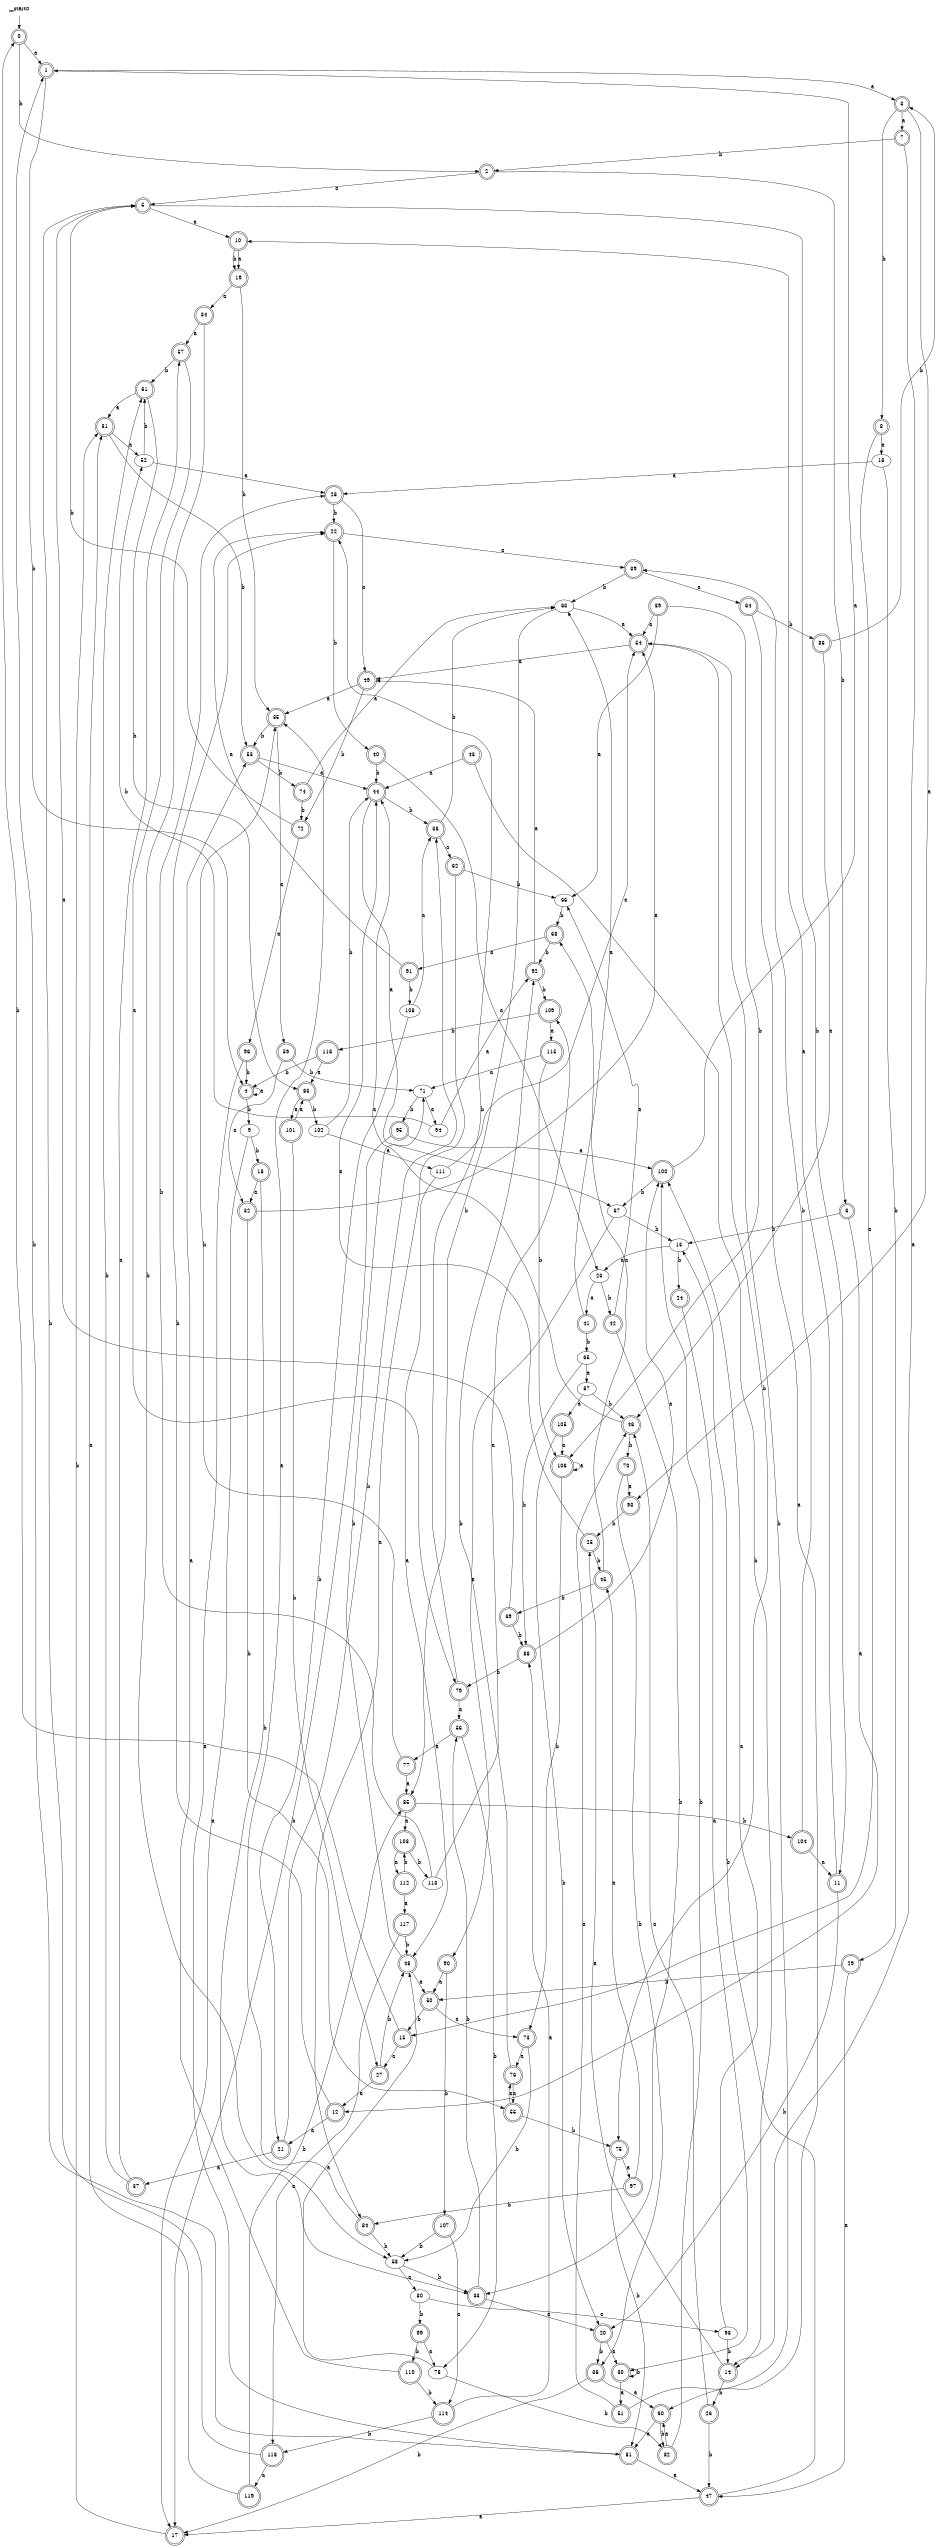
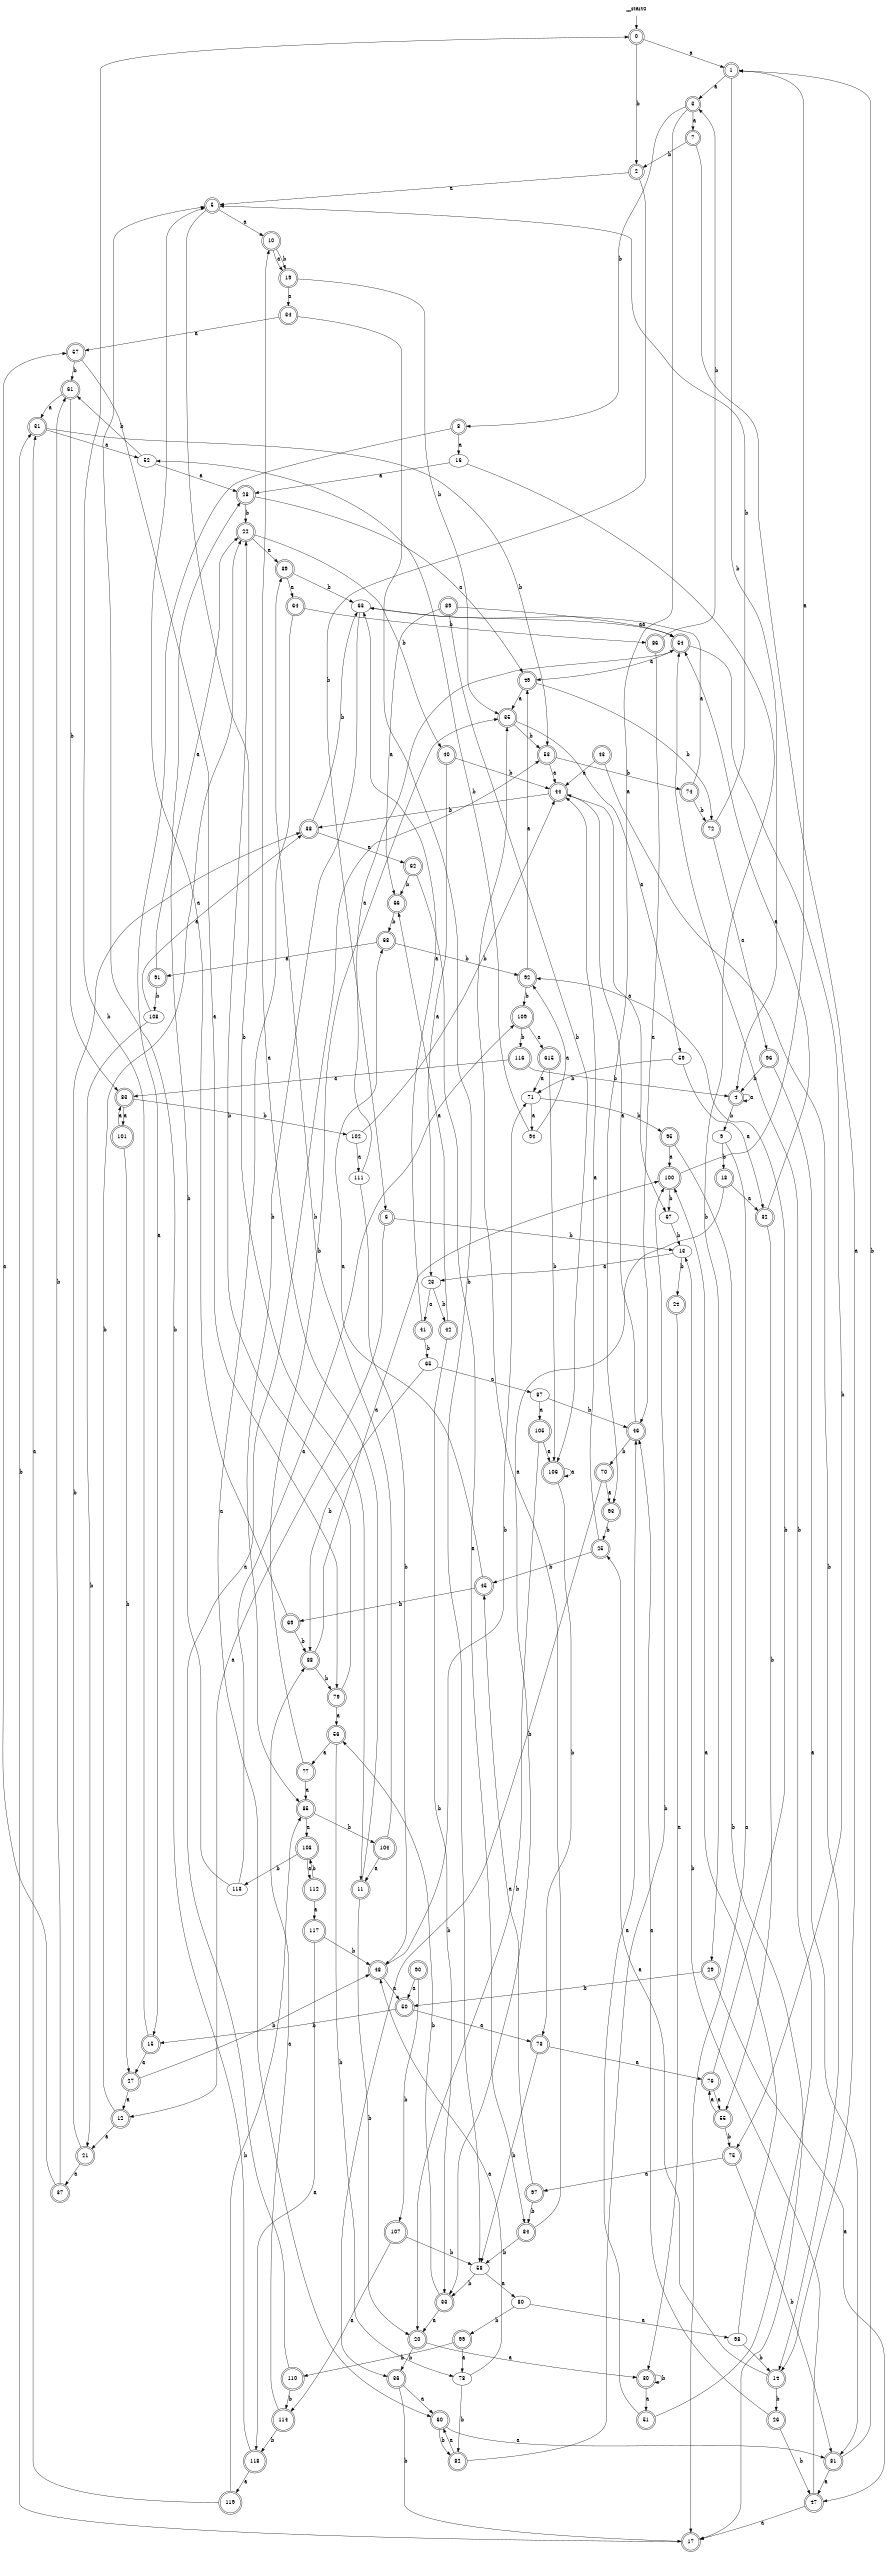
node "66": shape ellipse -> doublecircle
node "59": shape doublecircle -> ellipse
node "115": label "115" -> "615"
edge "67" -> "90": removed, label "a"
edge "111" -> "48": label "a" -> "b"
